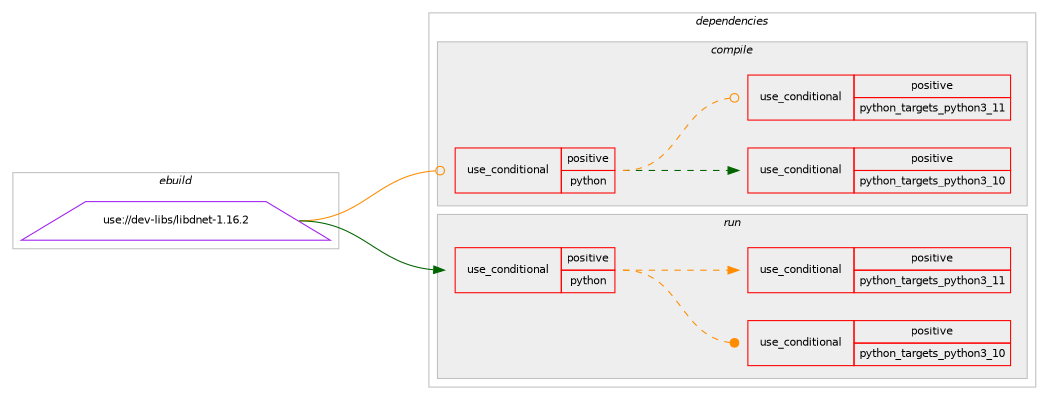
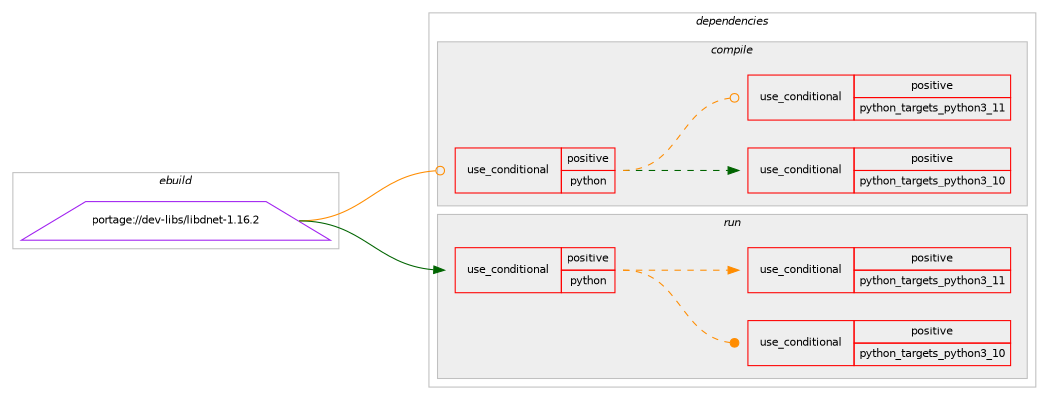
node "use://dev-libs/libdnet-1.16.2": label "use://dev-libs/libdnet-1.16.2" -> "portage://dev-libs/libdnet-1.16.2"
